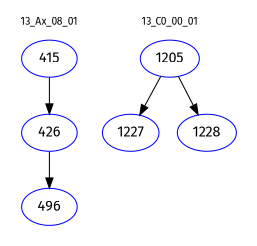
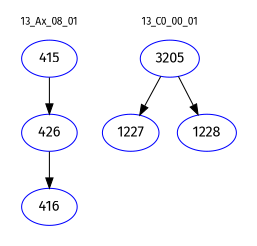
node "1205": label "1205" -> "3205"
node "496": label "496" -> "416"
